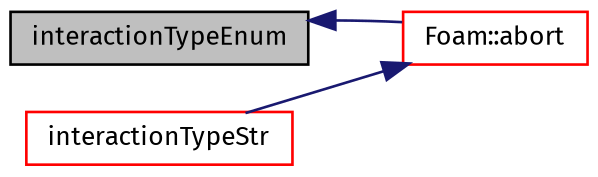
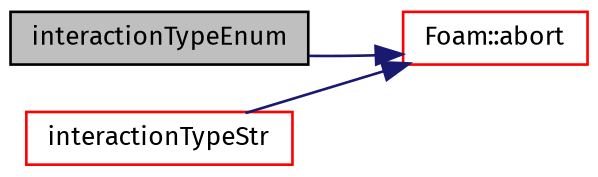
edge "Foam::abort" -> "interactionTypeEnum": reversed
